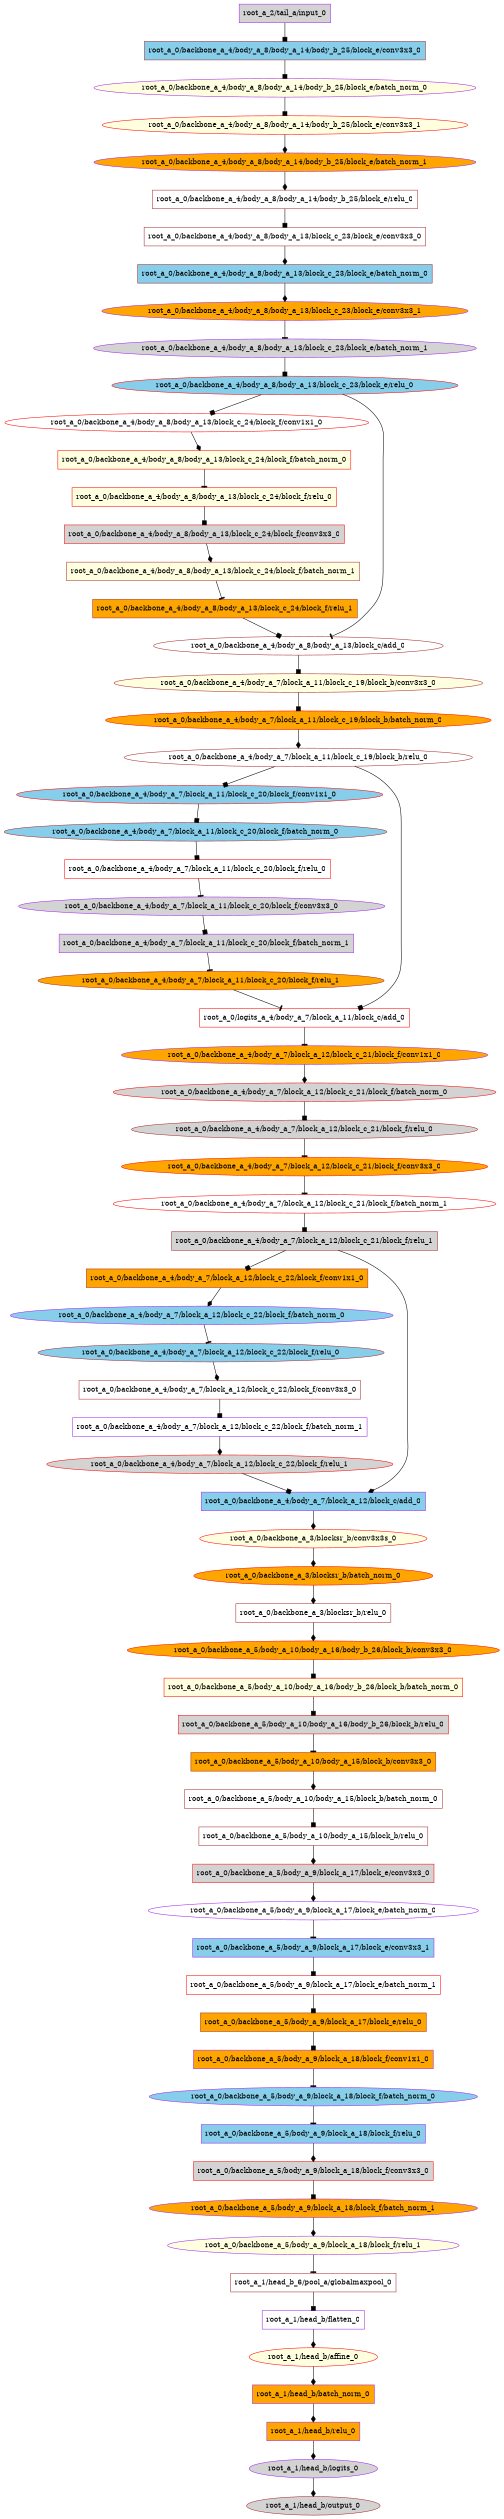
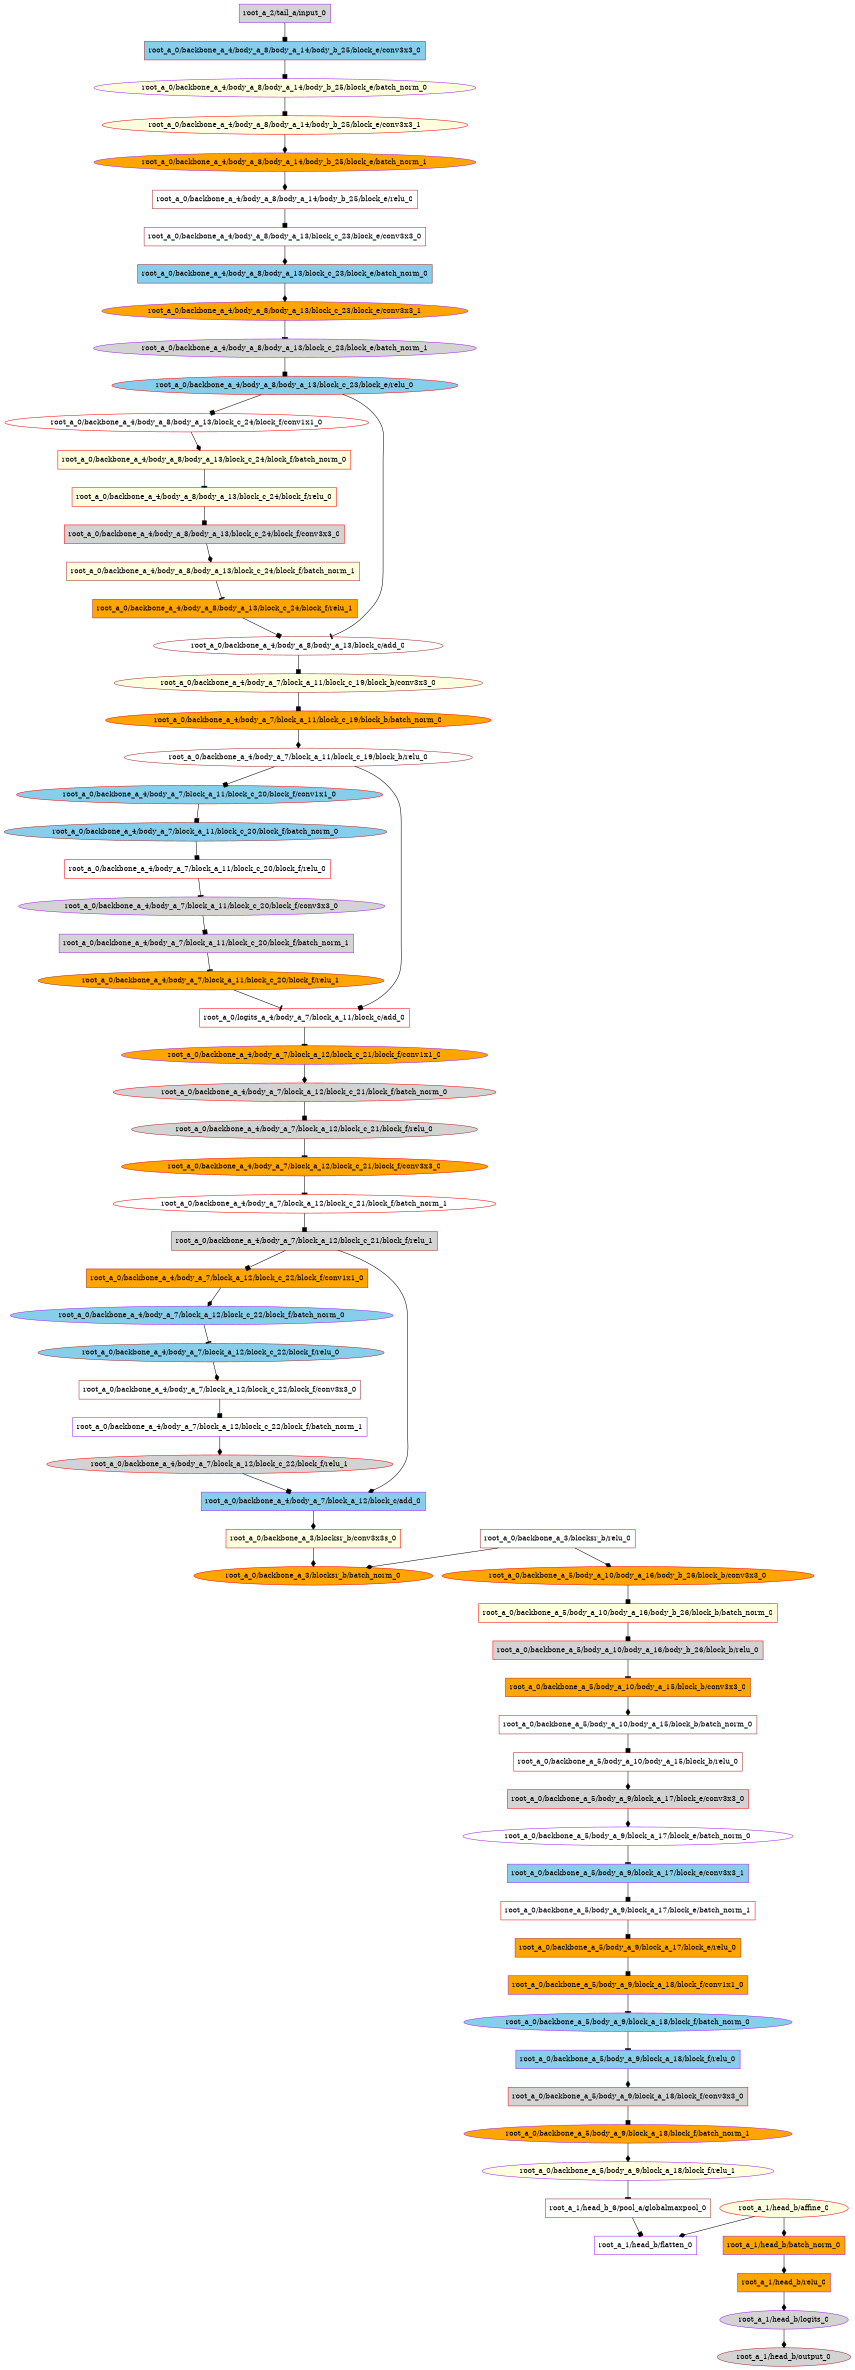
node "root_a_0/backbone_a_3/blocksr_b/conv3x3s_0": shape ellipse -> box
edge "root_a_0/backbone_a_3/blocksr_b/batch_norm_0" -> "root_a_0/backbone_a_3/blocksr_b/relu_0": reversed
edge "root_a_1/head_b/flatten_0" -> "root_a_1/head_b/affine_0": reversed
